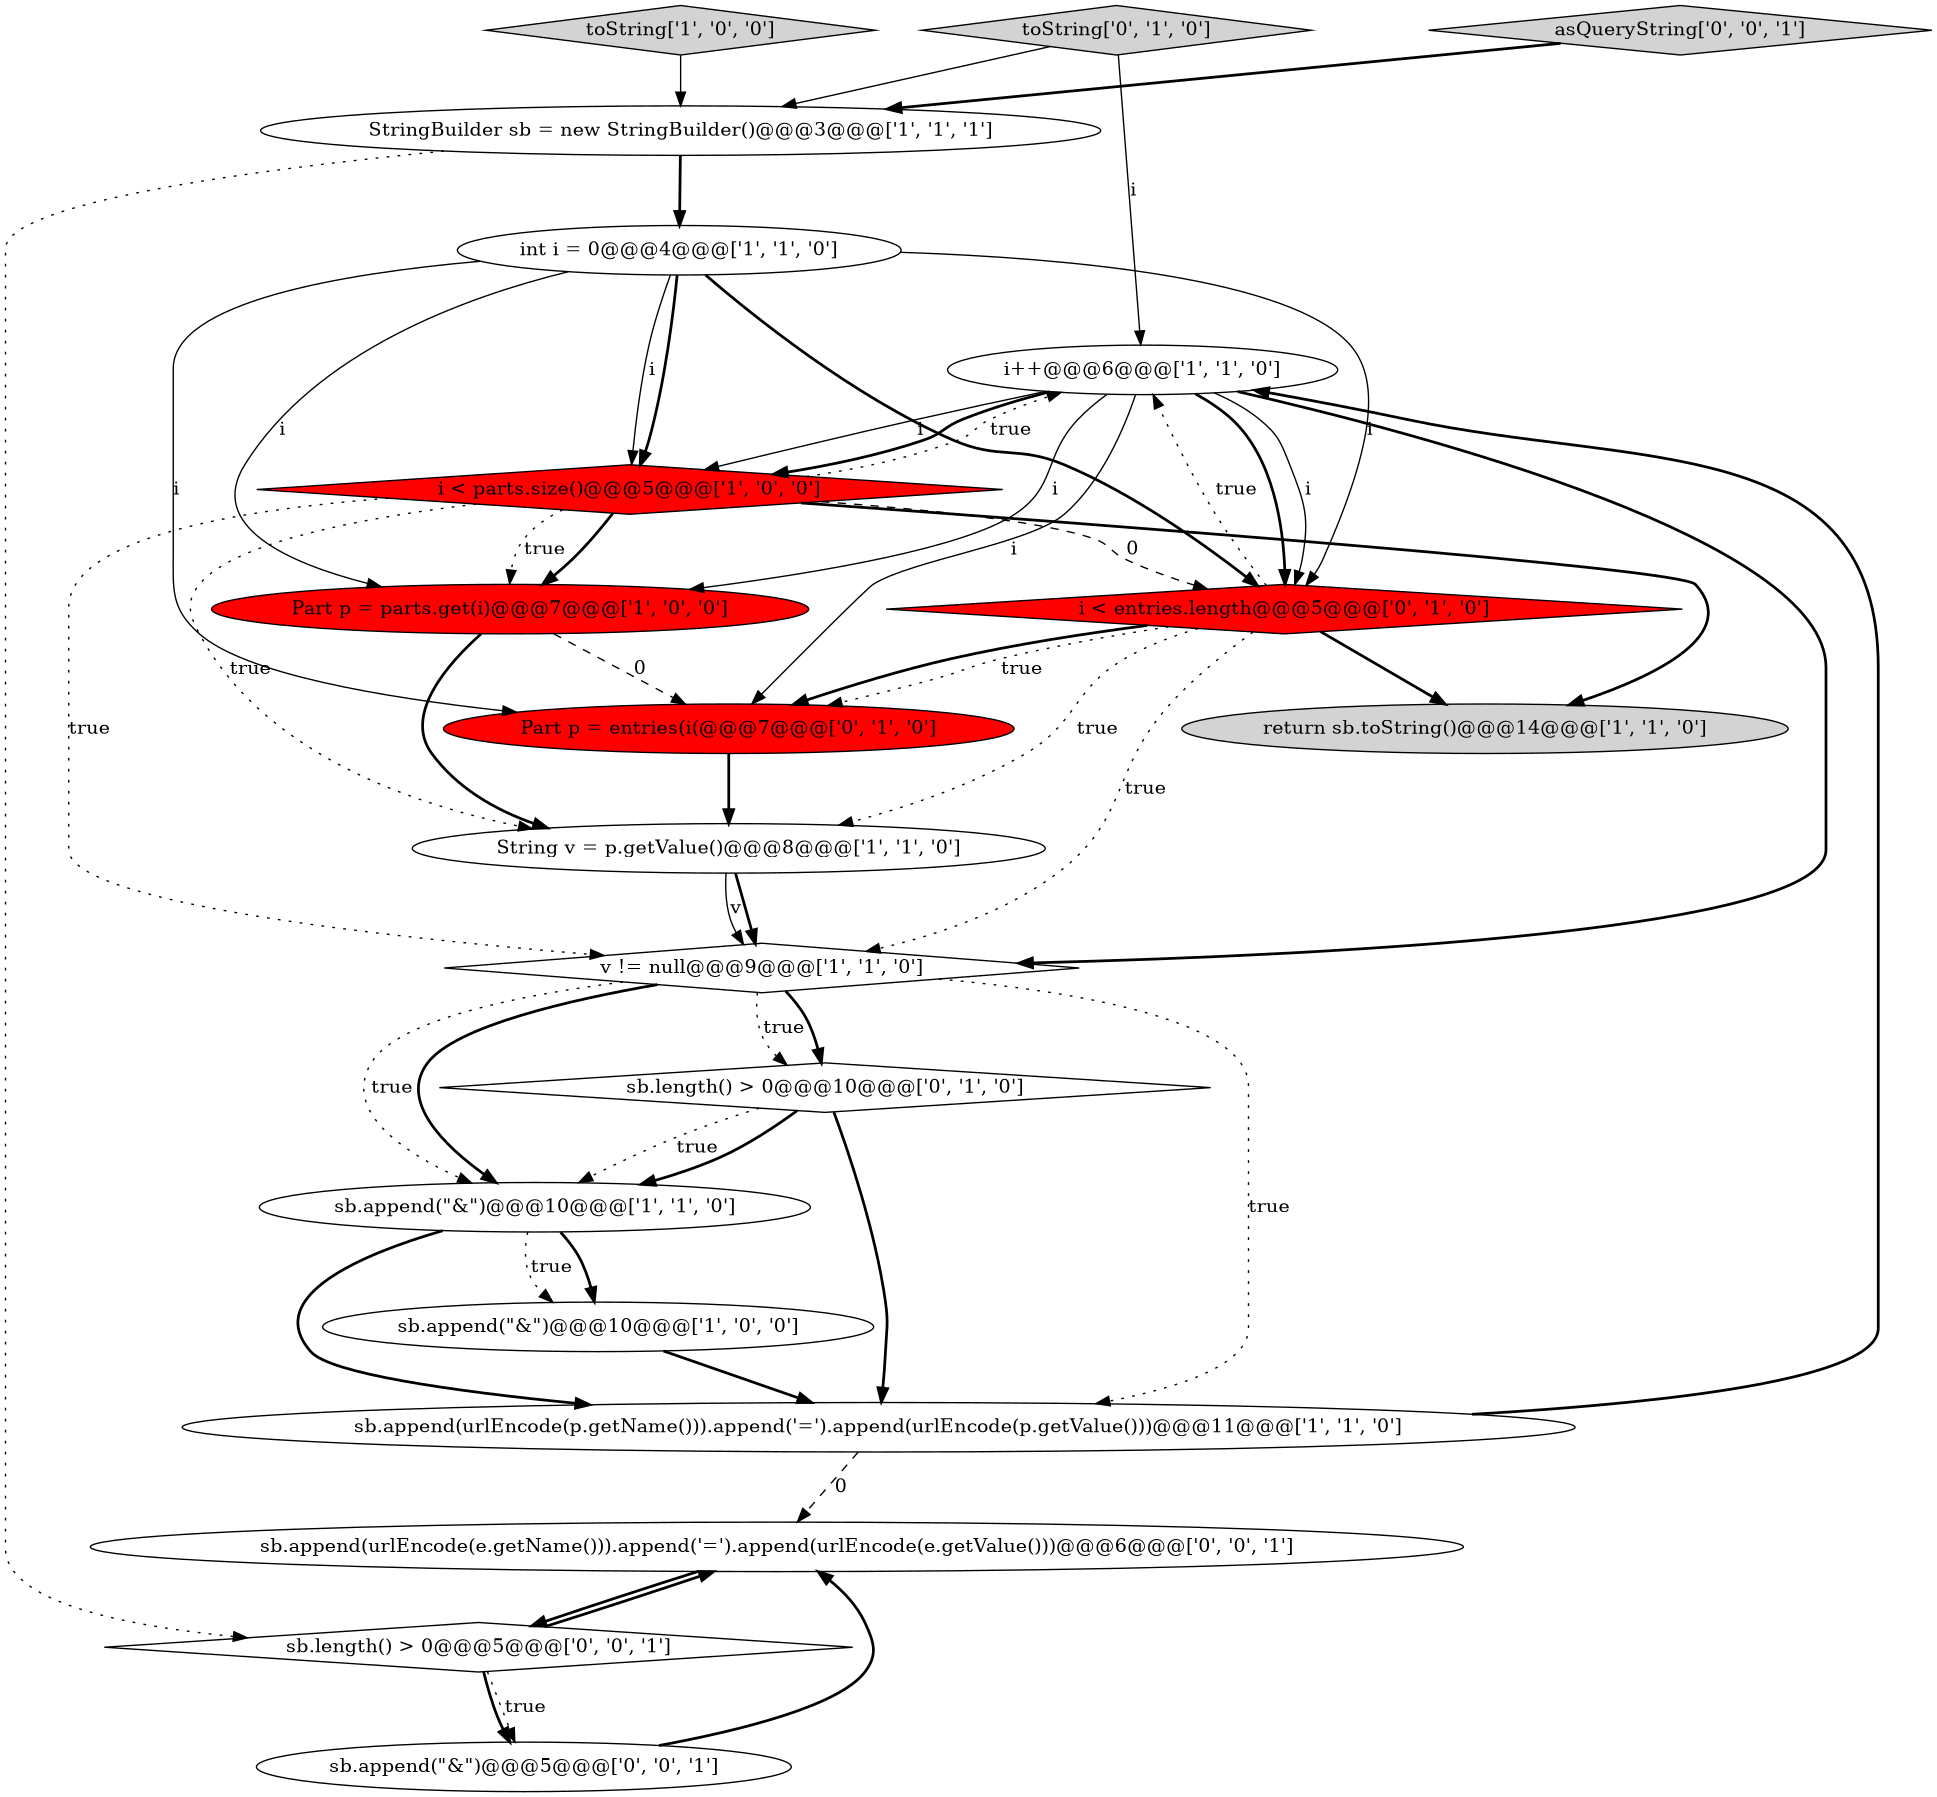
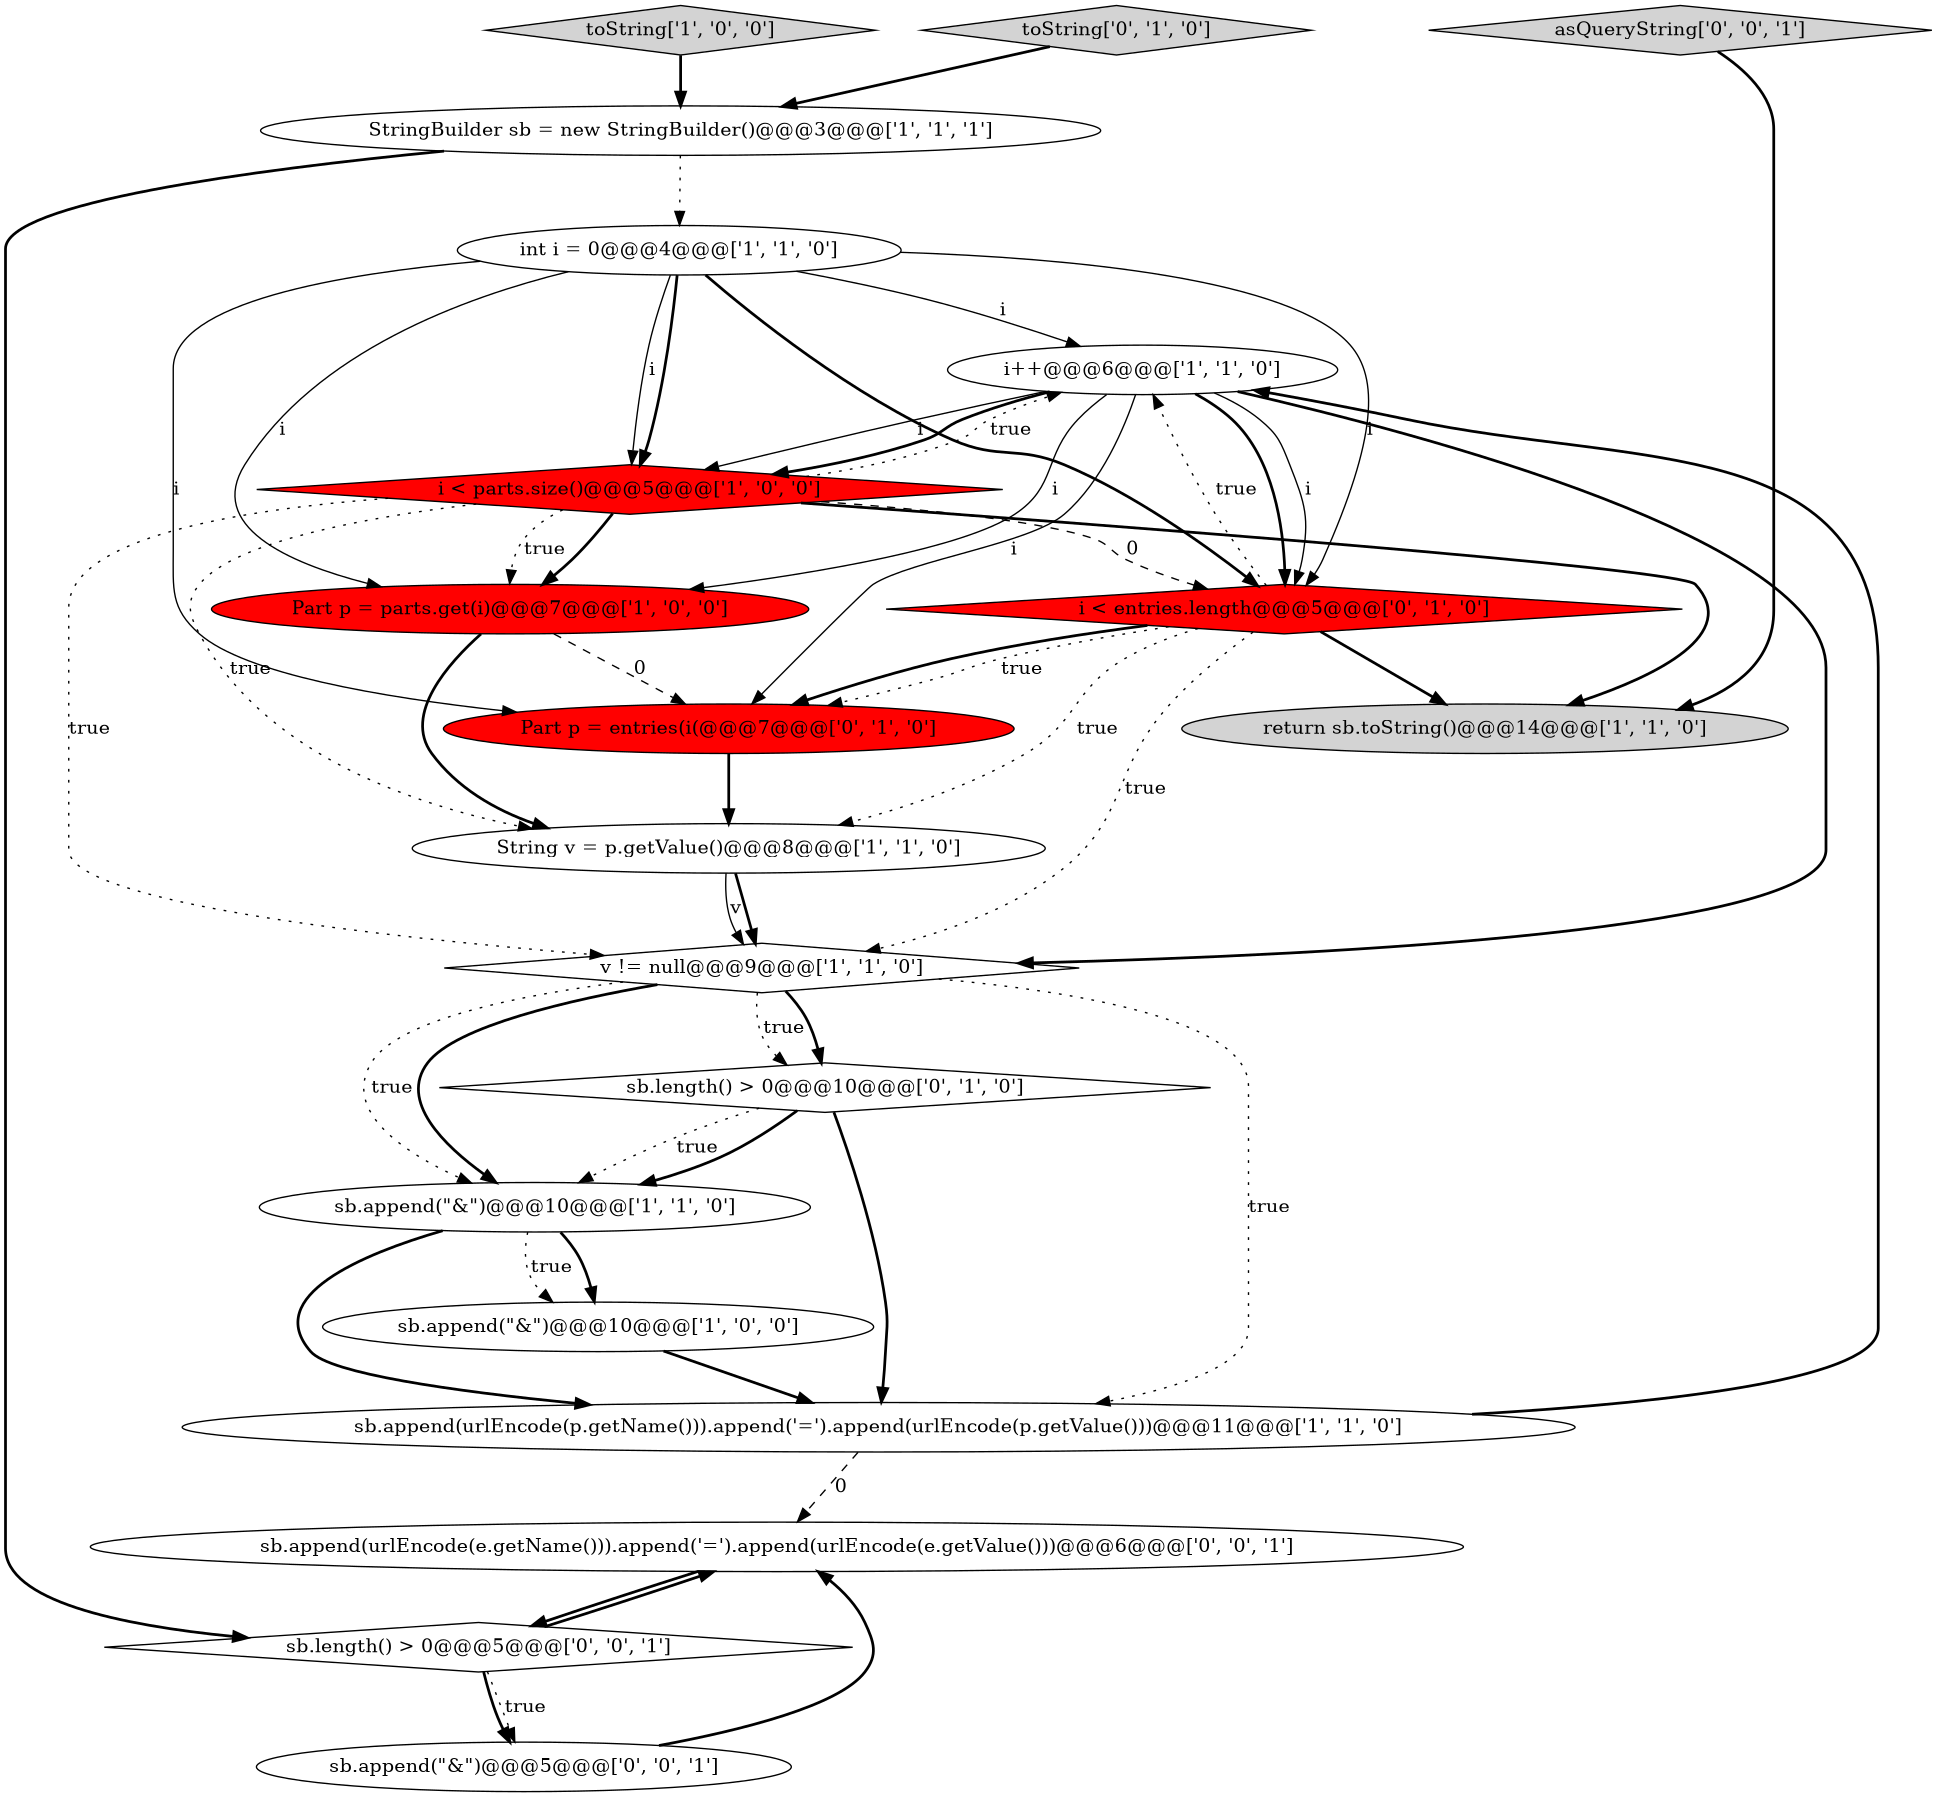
edge "toString['1', '0', '0']" -> "StringBuilder sb = new StringBuilder()@@@3@@@['1', '1', '1']": style solid -> bold
edge "toString['0', '1', '0']" -> "StringBuilder sb = new StringBuilder()@@@3@@@['1', '1', '1']": style solid -> bold
edge "asQueryString['0', '0', '1']" -> "StringBuilder sb = new StringBuilder()@@@3@@@['1', '1', '1']": now "asQueryString['0', '0', '1']" -> "return sb.toString()@@@14@@@['1', '1', '0']"
edge "StringBuilder sb = new StringBuilder()@@@3@@@['1', '1', '1']" -> "int i = 0@@@4@@@['1', '1', '0']": style bold -> dotted
edge "toString['0', '1', '0']" -> "i++@@@6@@@['1', '1', '0']": now "int i = 0@@@4@@@['1', '1', '0']" -> "i++@@@6@@@['1', '1', '0']"
edge "StringBuilder sb = new StringBuilder()@@@3@@@['1', '1', '1']" -> "sb.length() > 0@@@5@@@['0', '0', '1']": style dotted -> bold
